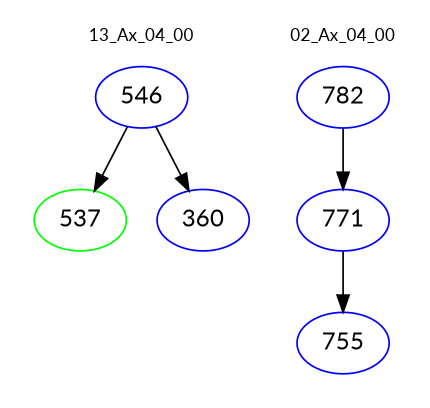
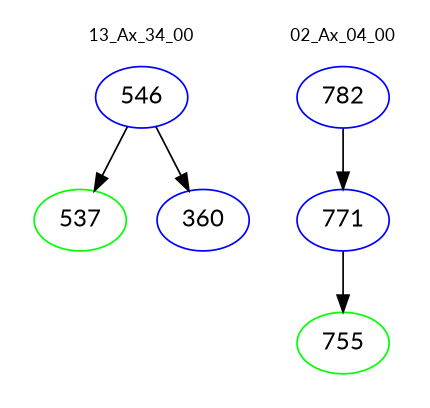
cluster "13_Ax_04_00": label "13_Ax_04_00" -> "13_Ax_34_00"
node "755": color blue -> green
